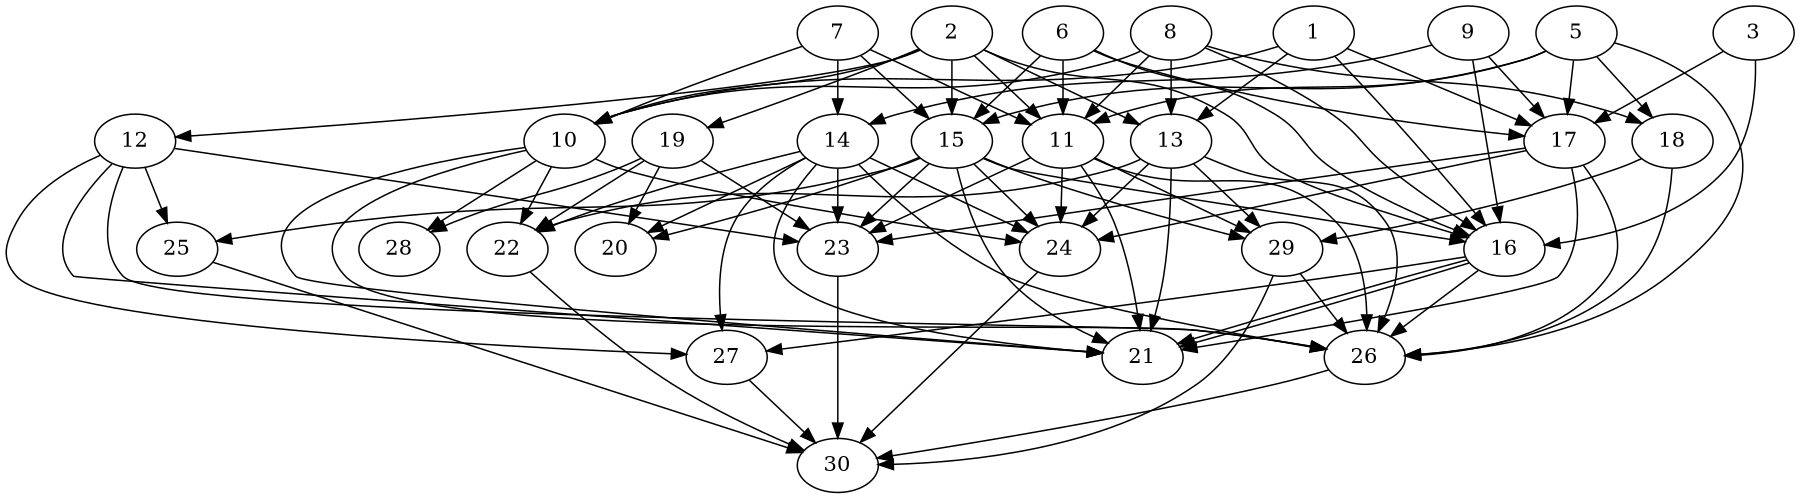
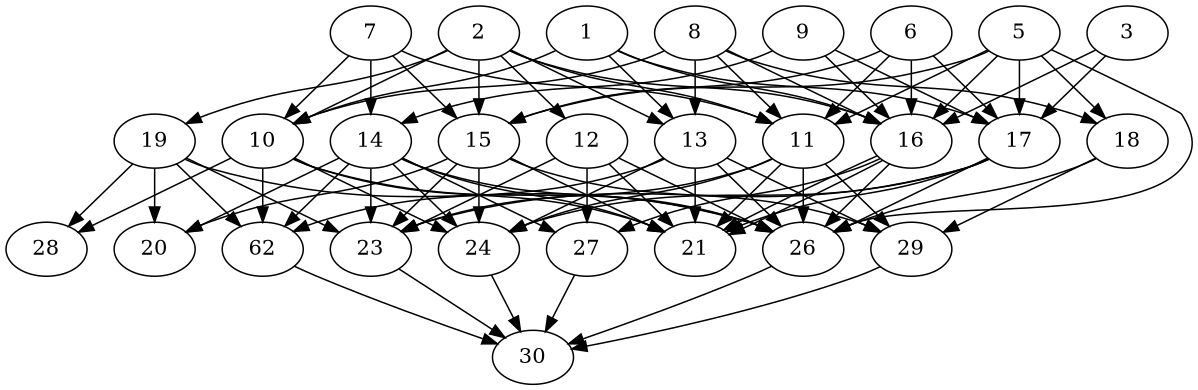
edge "15" -> "16": now "5" -> "16"
node "25": removed
node "22": label "22" -> "62"
edge "29" -> "26": now "19" -> "26"
